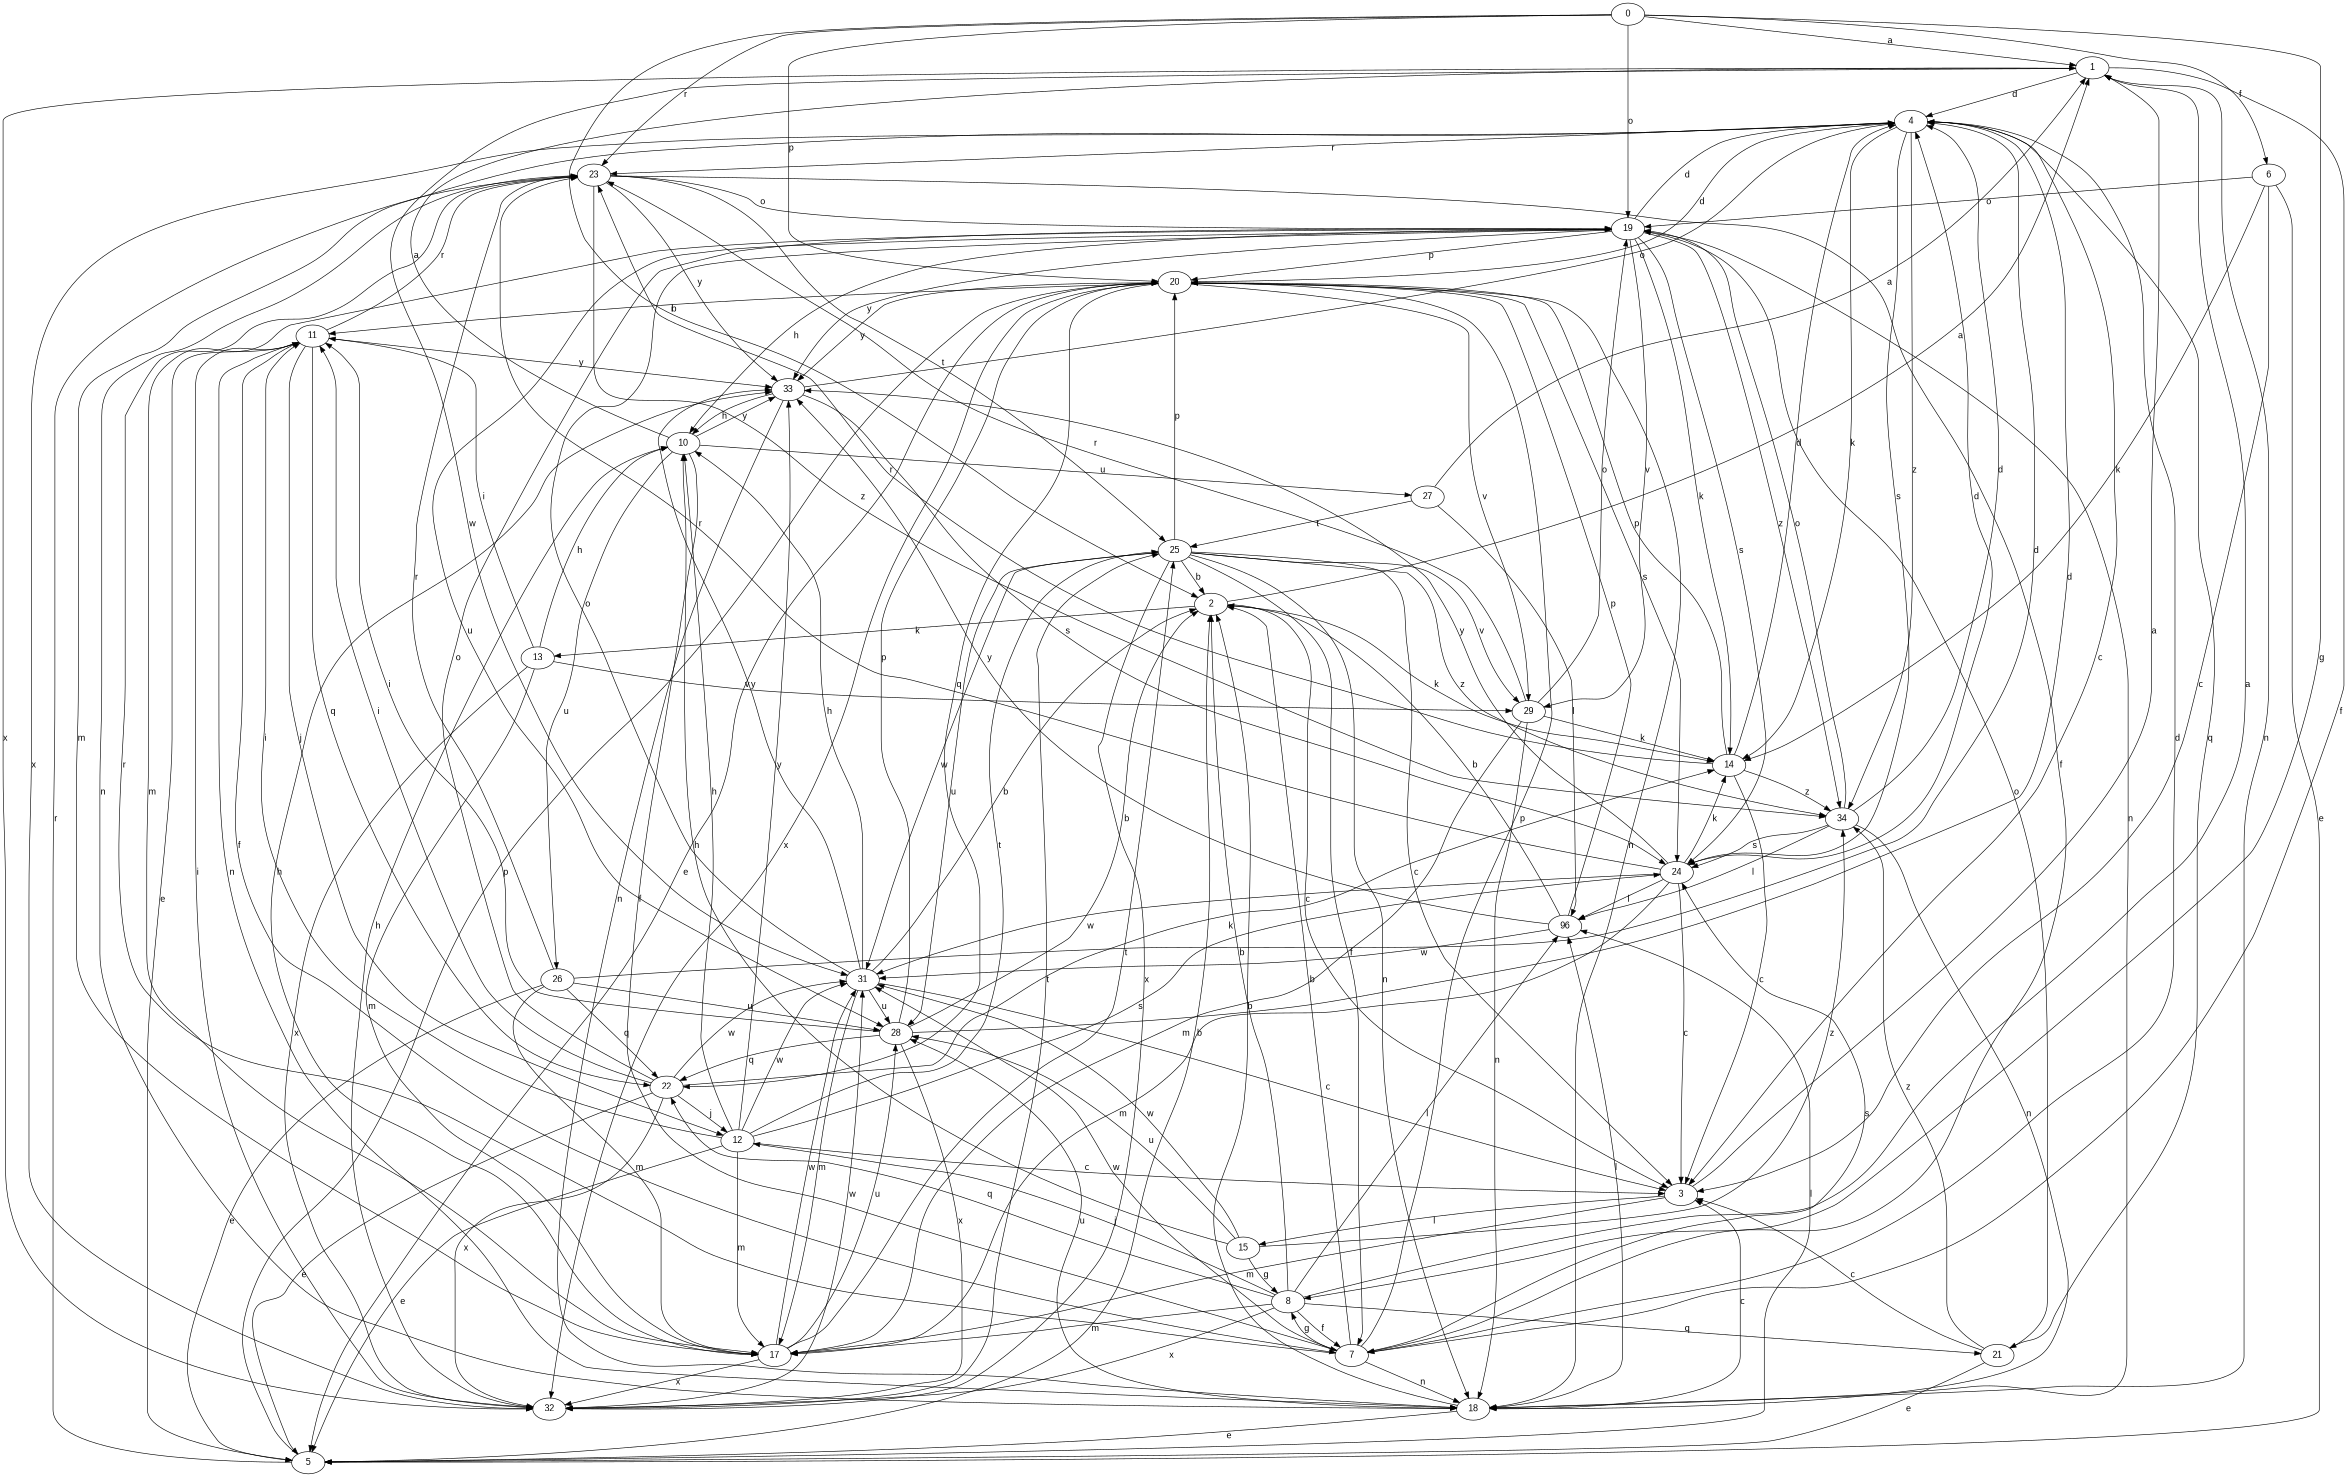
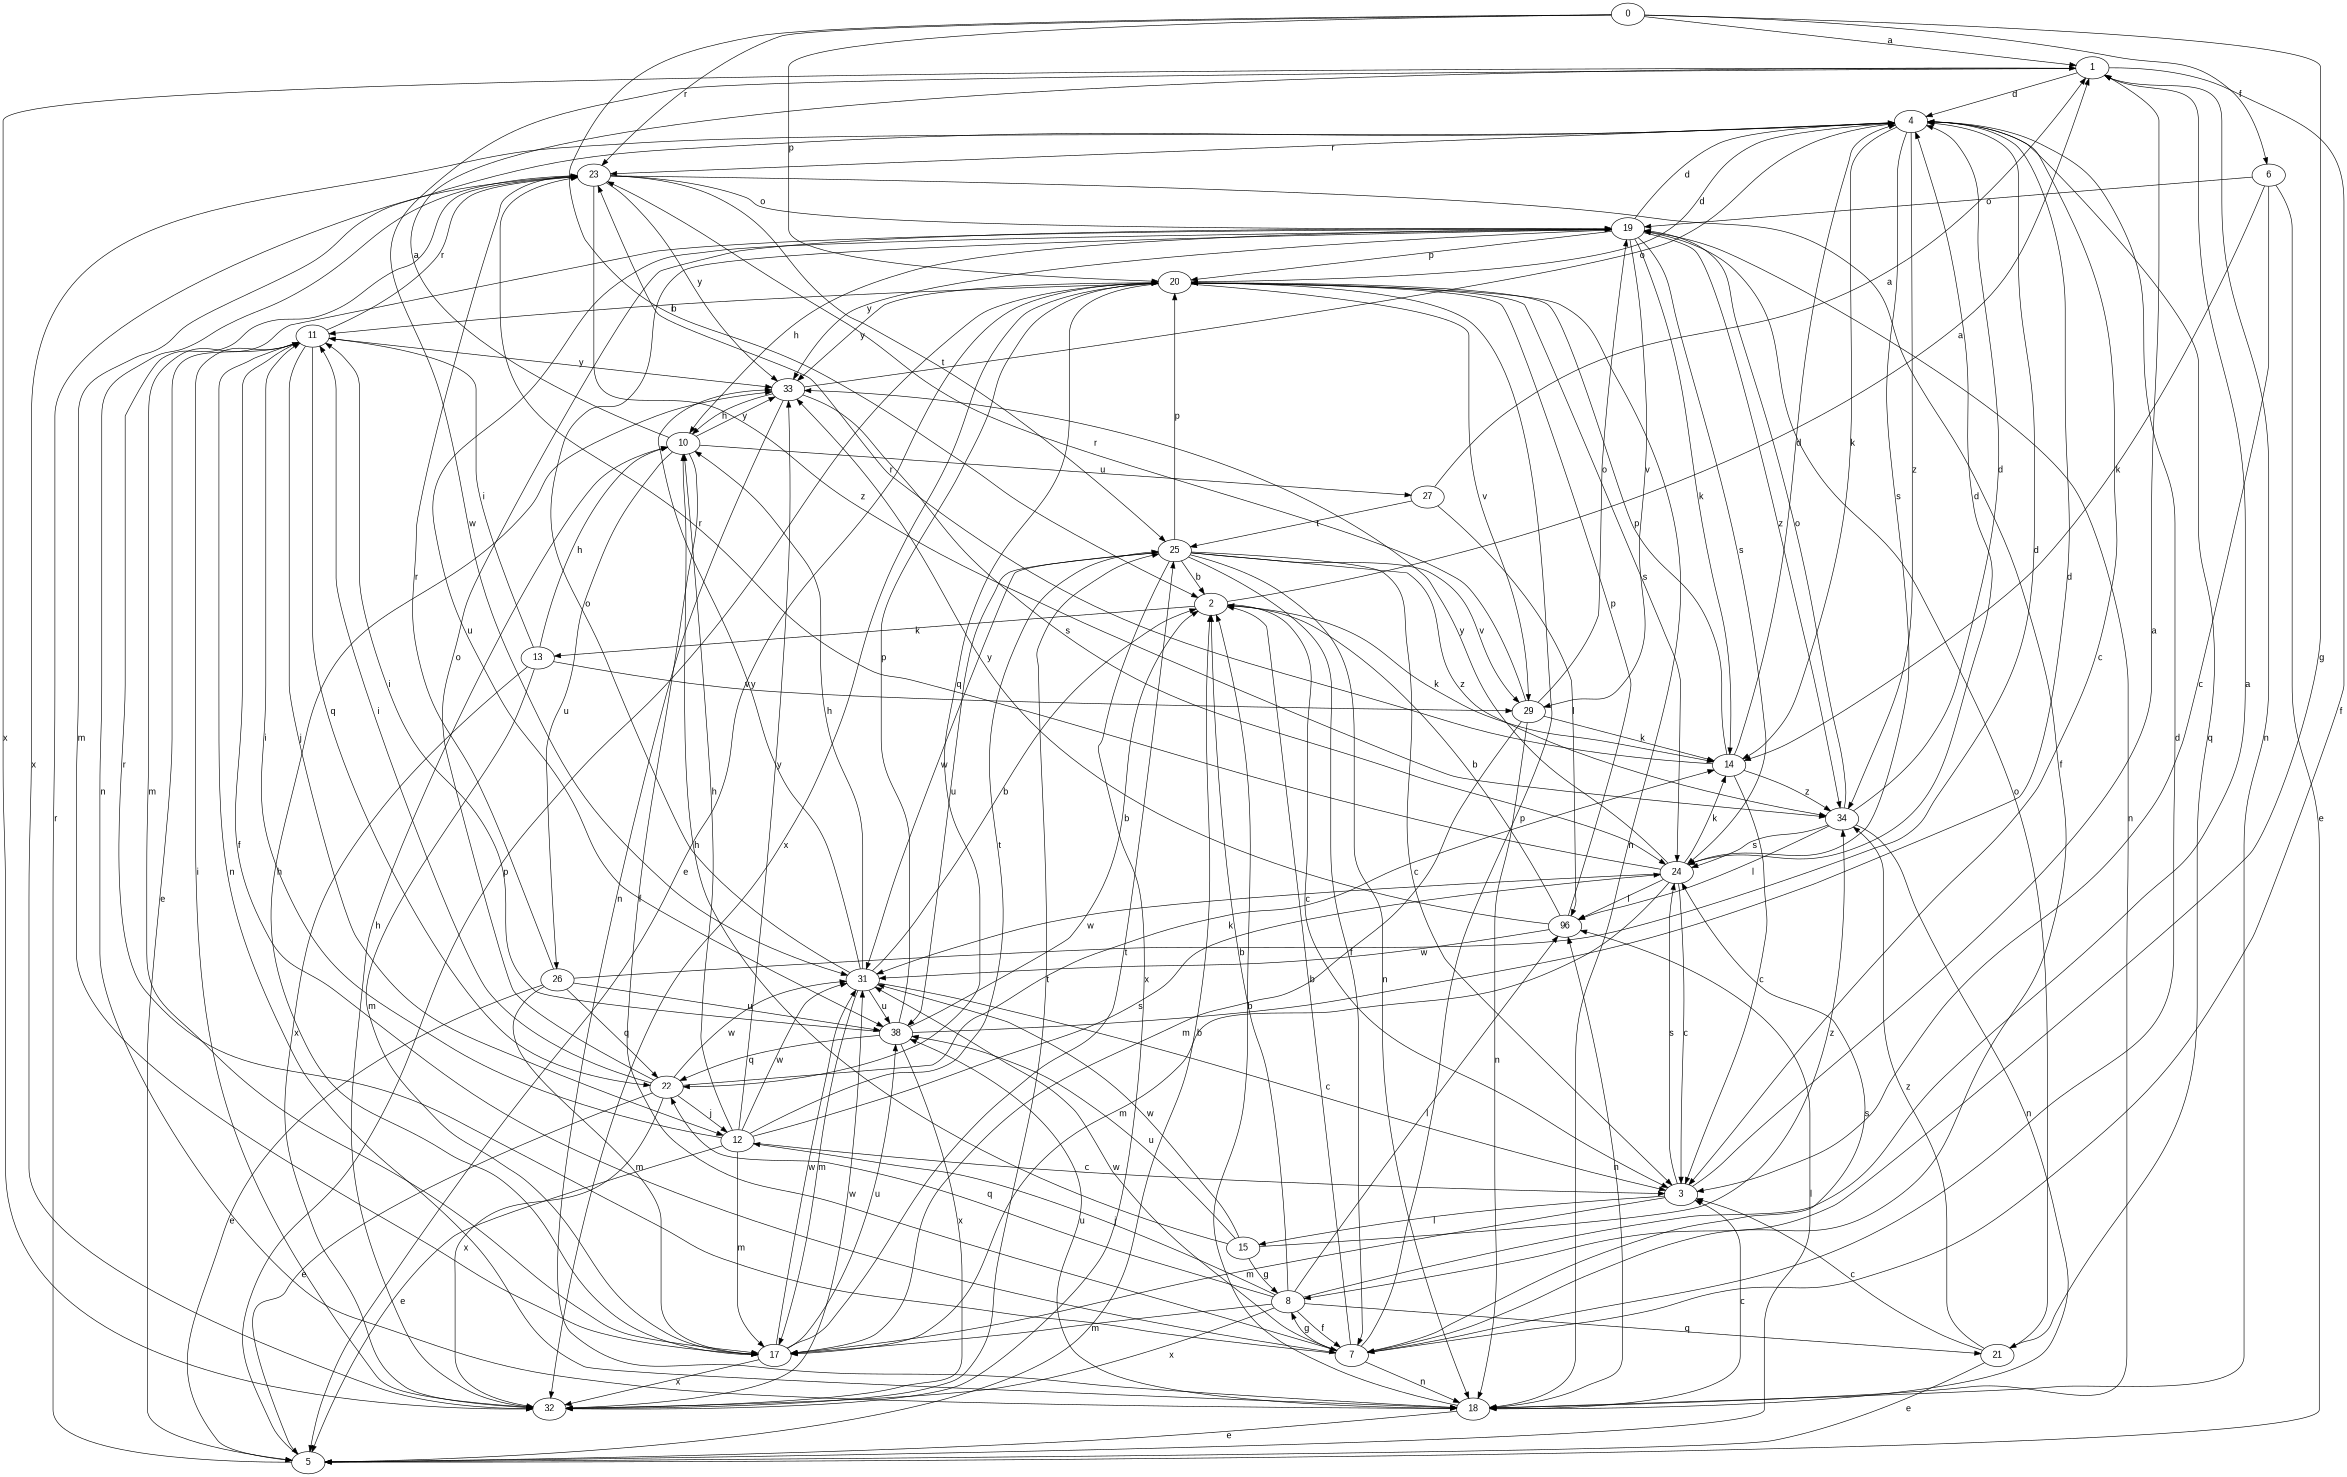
edge "0" -> "19": removed, label "o"
node "28": label "28" -> "38"
edge "3" -> "24": added, label "s"
edge "18" -> "96": label "l" -> "n"
